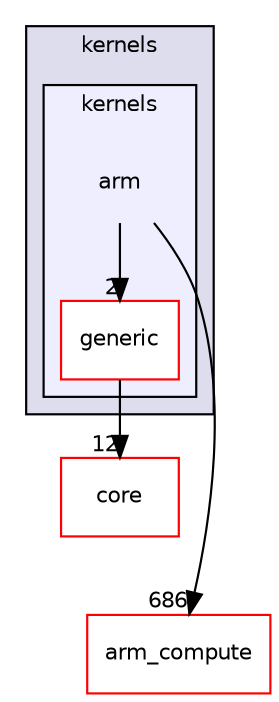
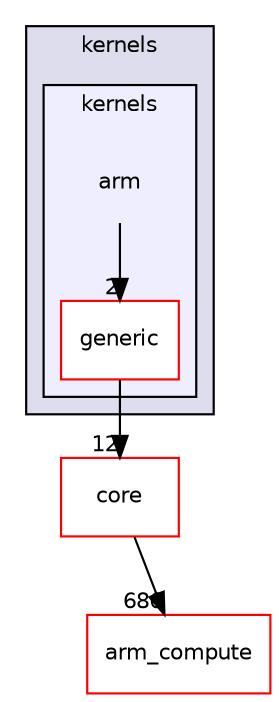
edge "arm" -> "arm_compute": now "core" -> "arm_compute"
